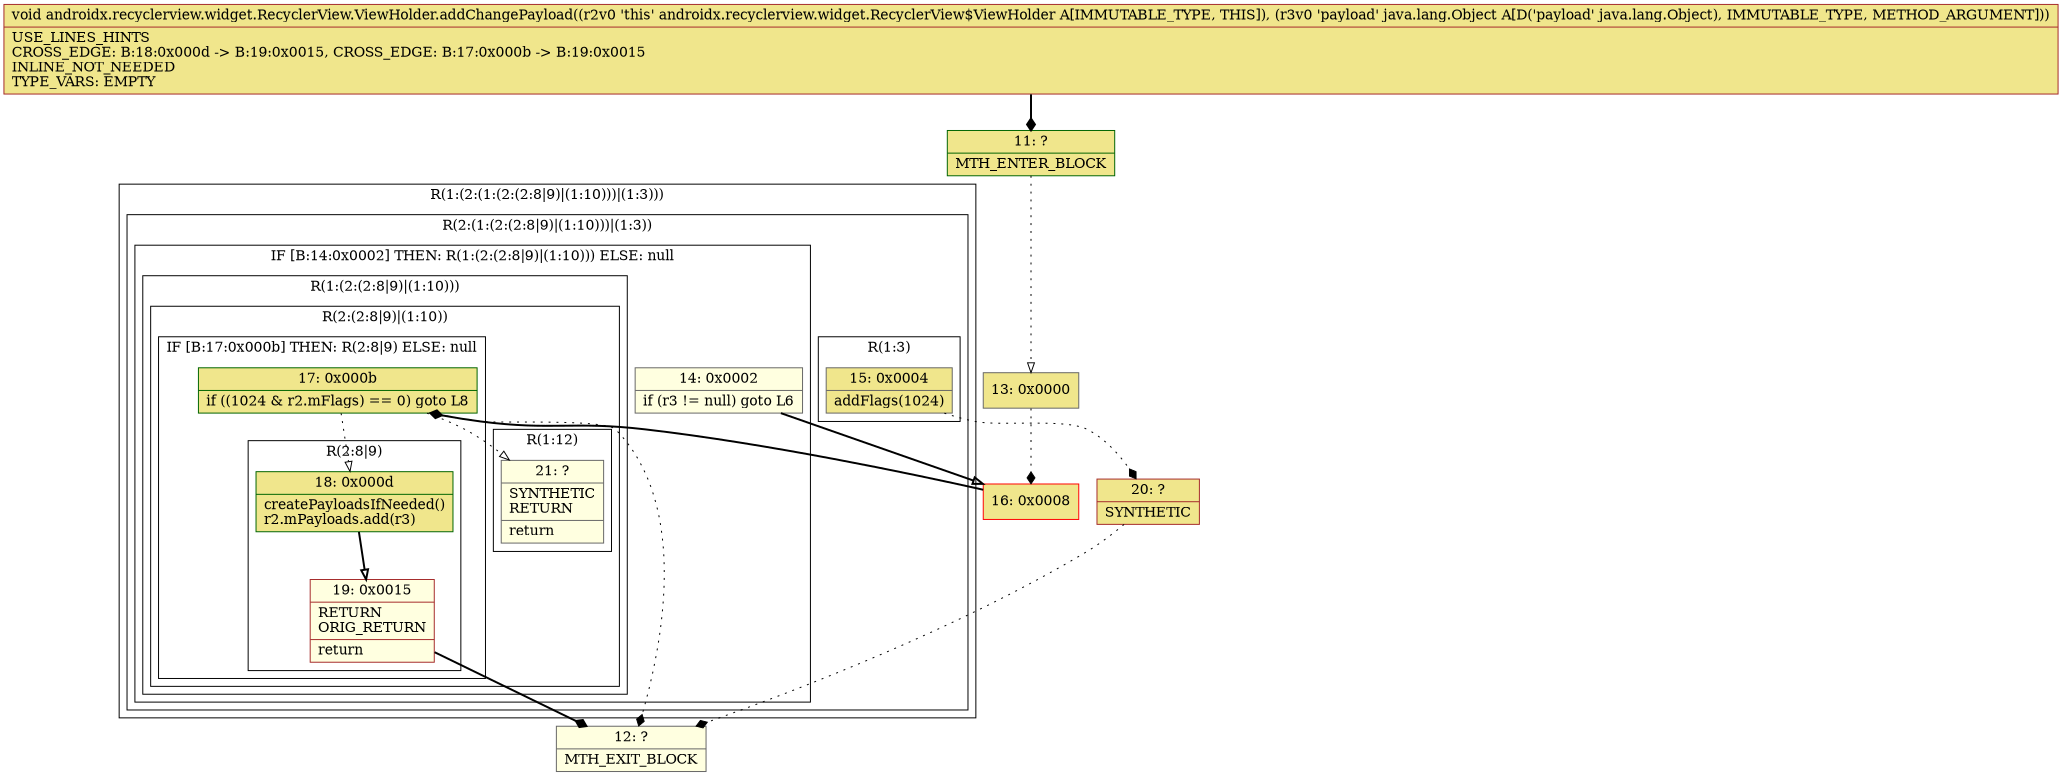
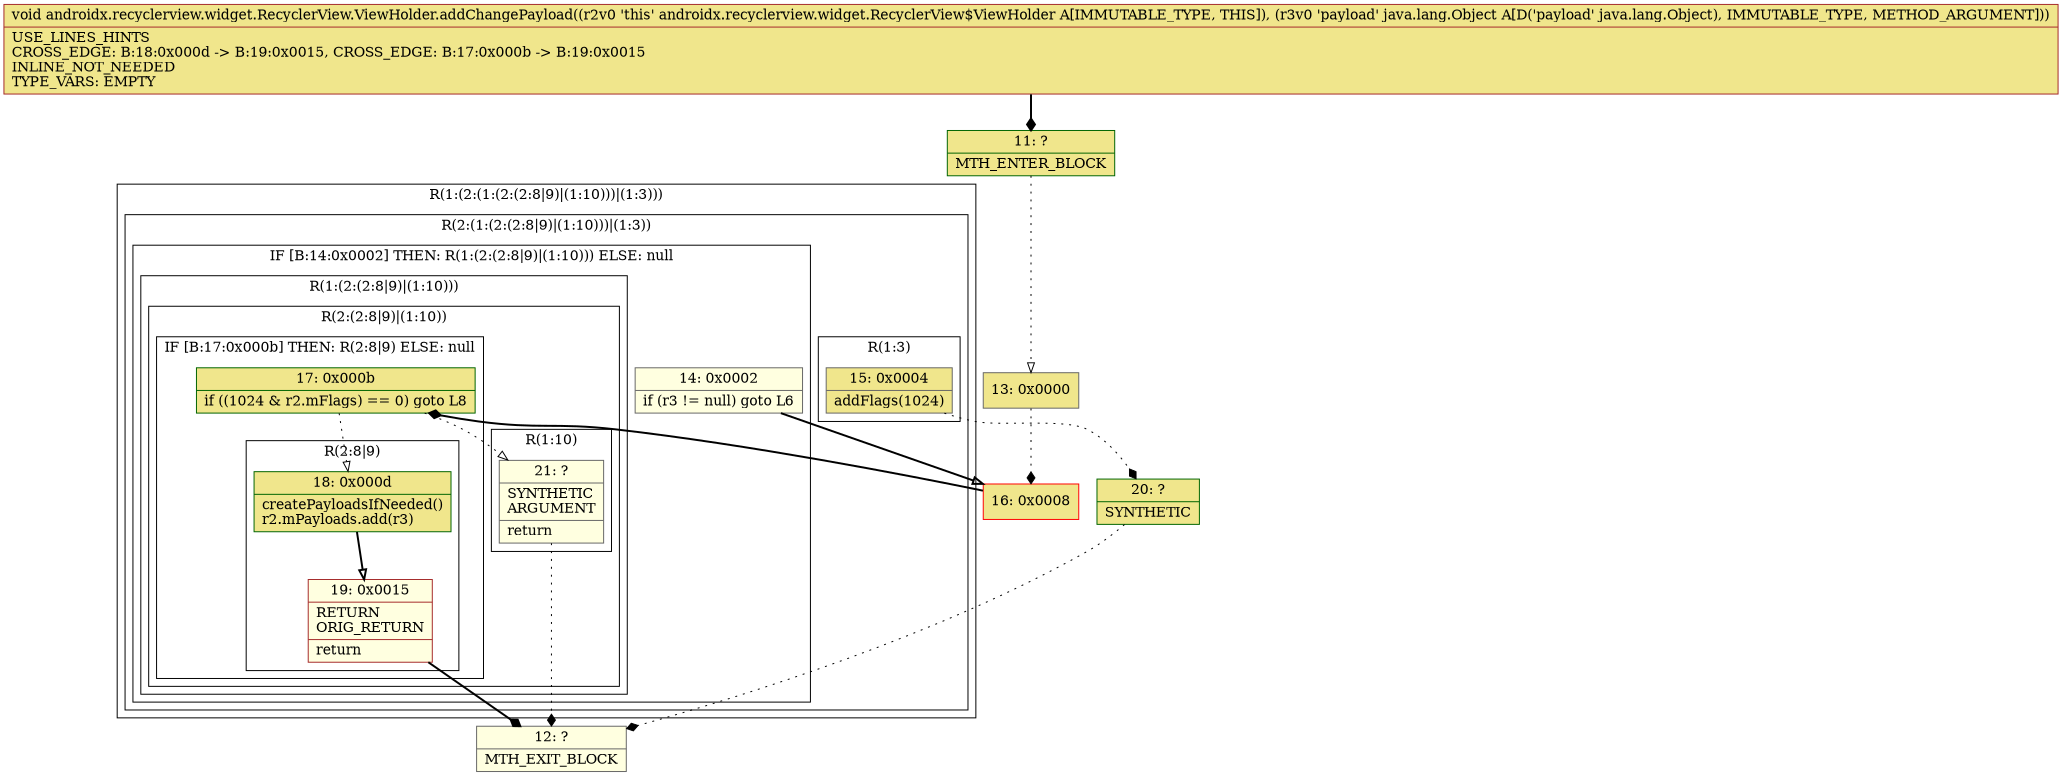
cluster "R(1:12)": label "R(1:12)" -> "R(1:10)"
edge "17: 0x000b" -> "12: ?": now "21: ?" -> "12: ?"
node "20: ?": color brown -> darkgreen
node "21: ?": text "RETURN" -> "ARGUMENT"
